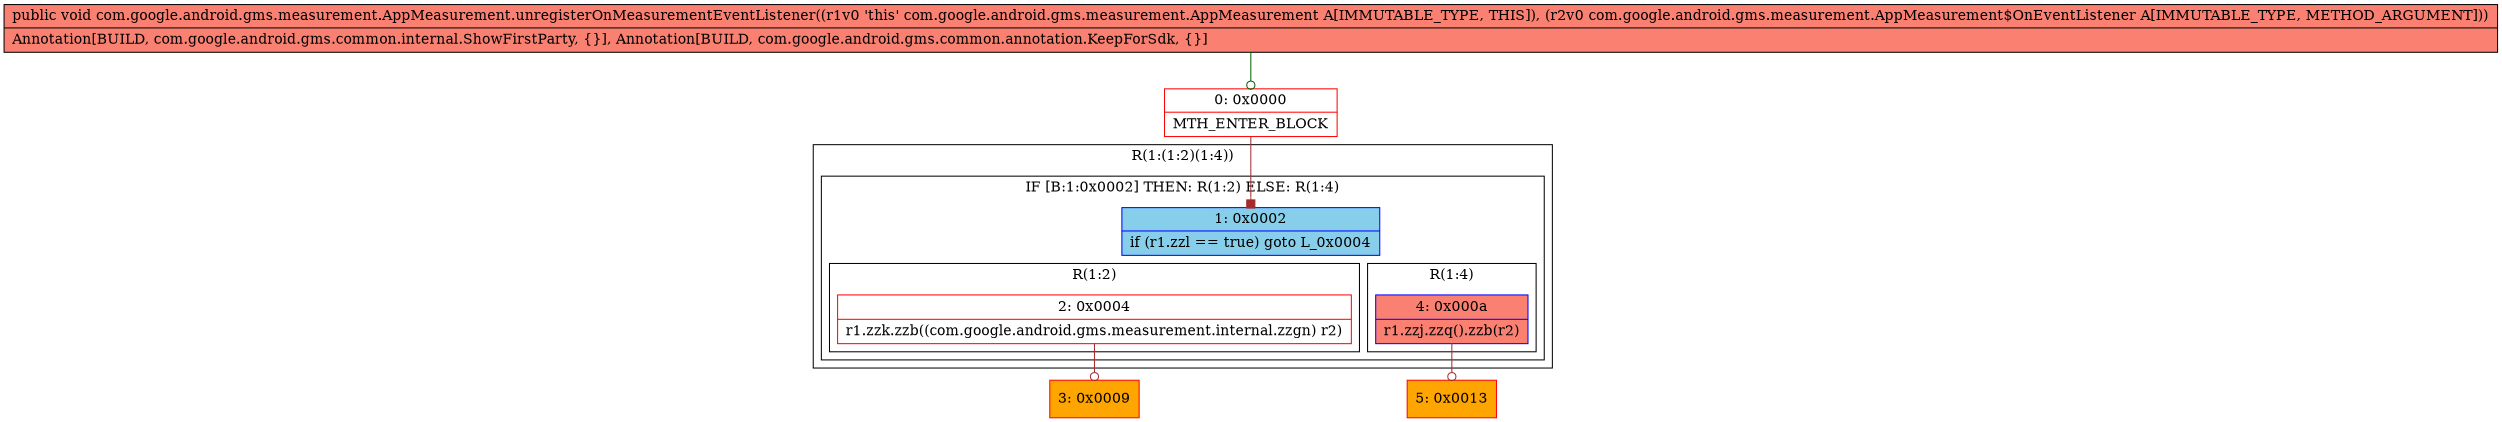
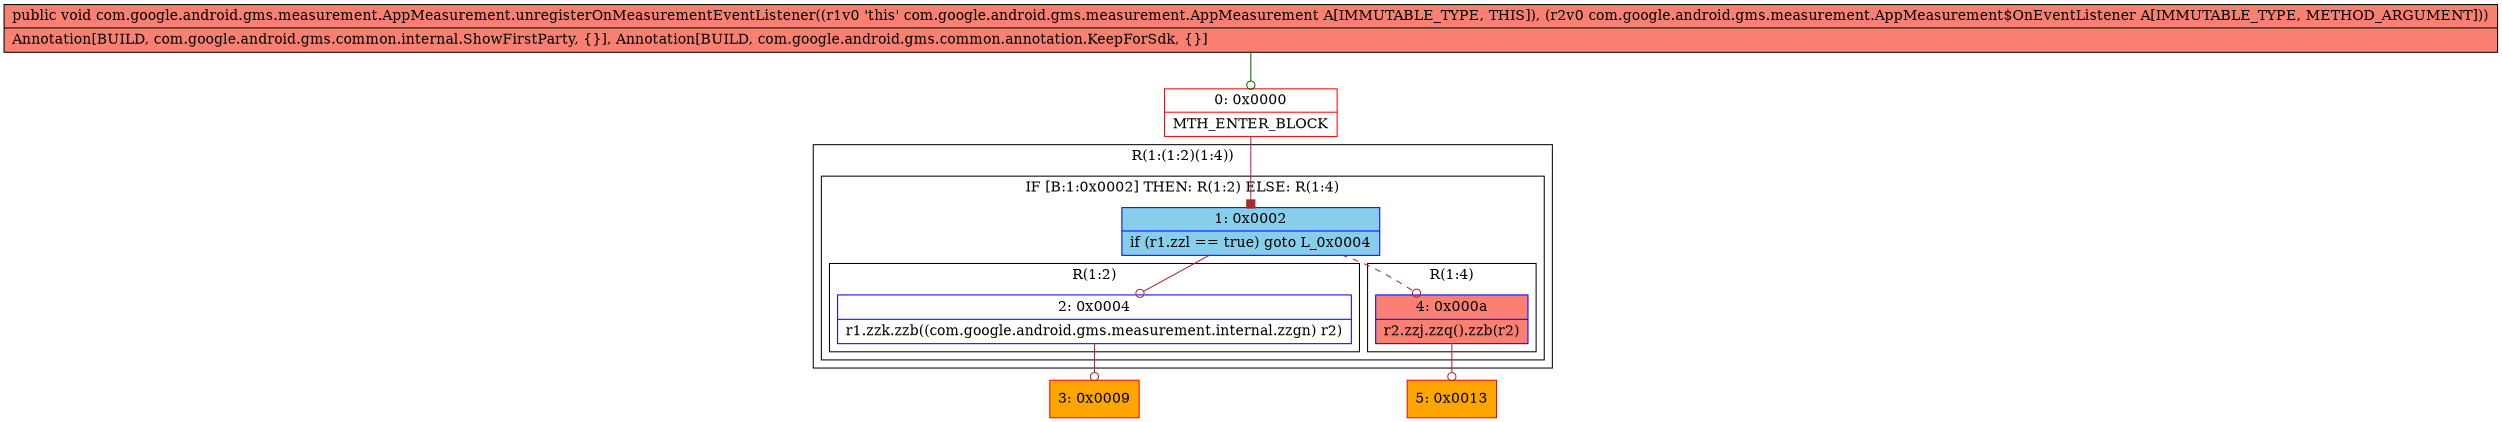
edge "1: 0x0002" -> "4: 0x000a": added
edge "1: 0x0002" -> "2: 0x0004": added
node "2: 0x0004": color red -> blue
node "4: 0x000a": text "r1.zzj.zzq().zzb(r2)" -> "r2.zzj.zzq().zzb(r2)"
